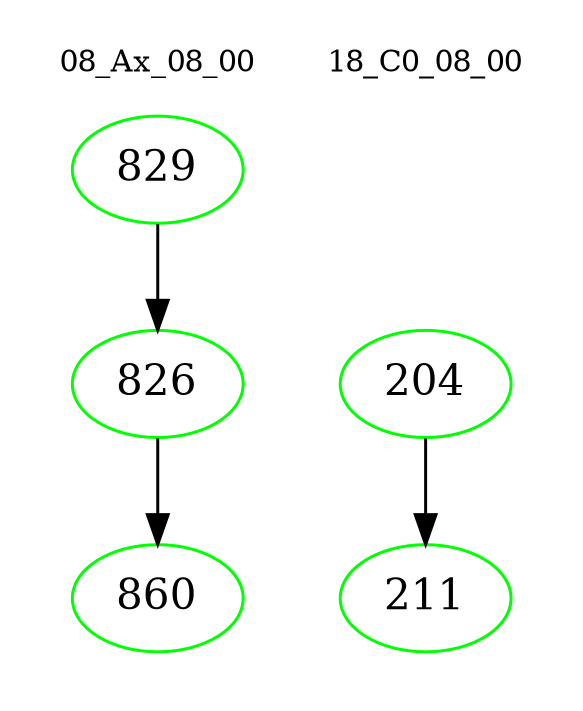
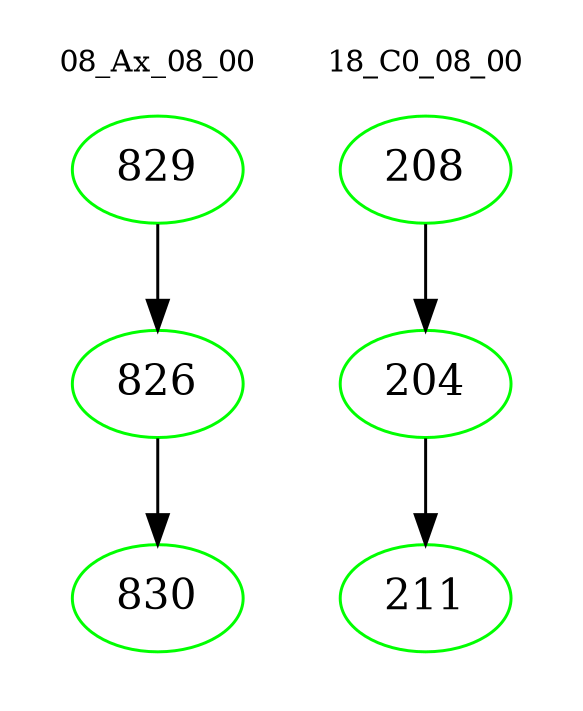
node "208": added
node "860": label "860" -> "830"
